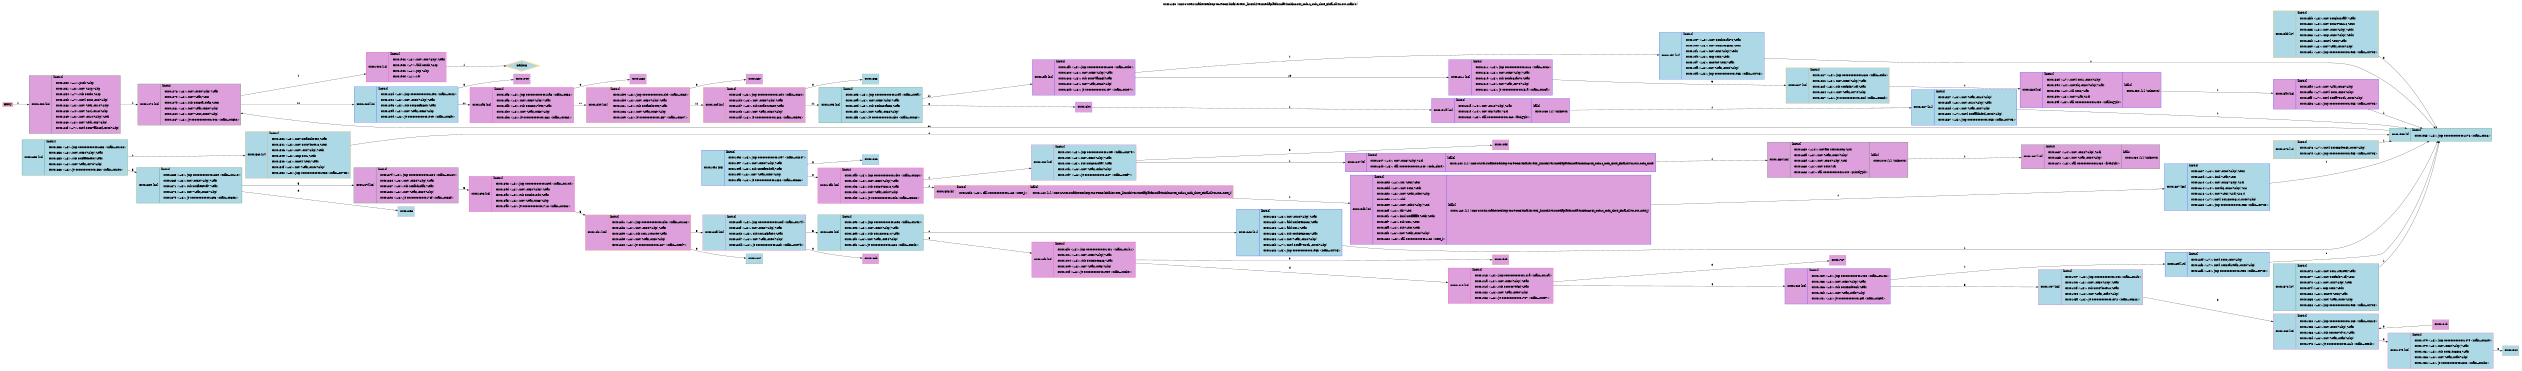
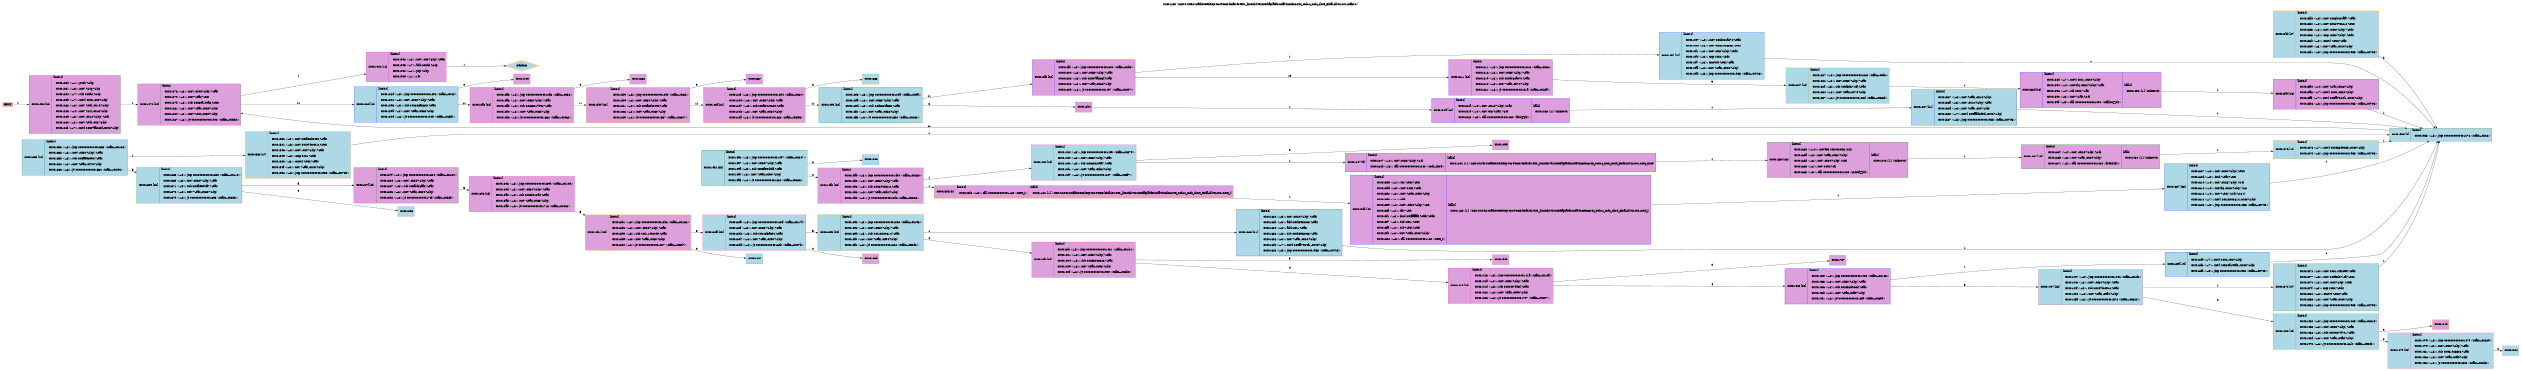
edge "0x401667 [15]" -> "0x401676 [12]": added, label "1"
node "0x401492 [25]": color blue -> darkgreen
edge "0x401447 [25]" -> "0x401572 [27]": added, label "1"
edge "0x40181b" -> "0x401460 [25]": reversed
